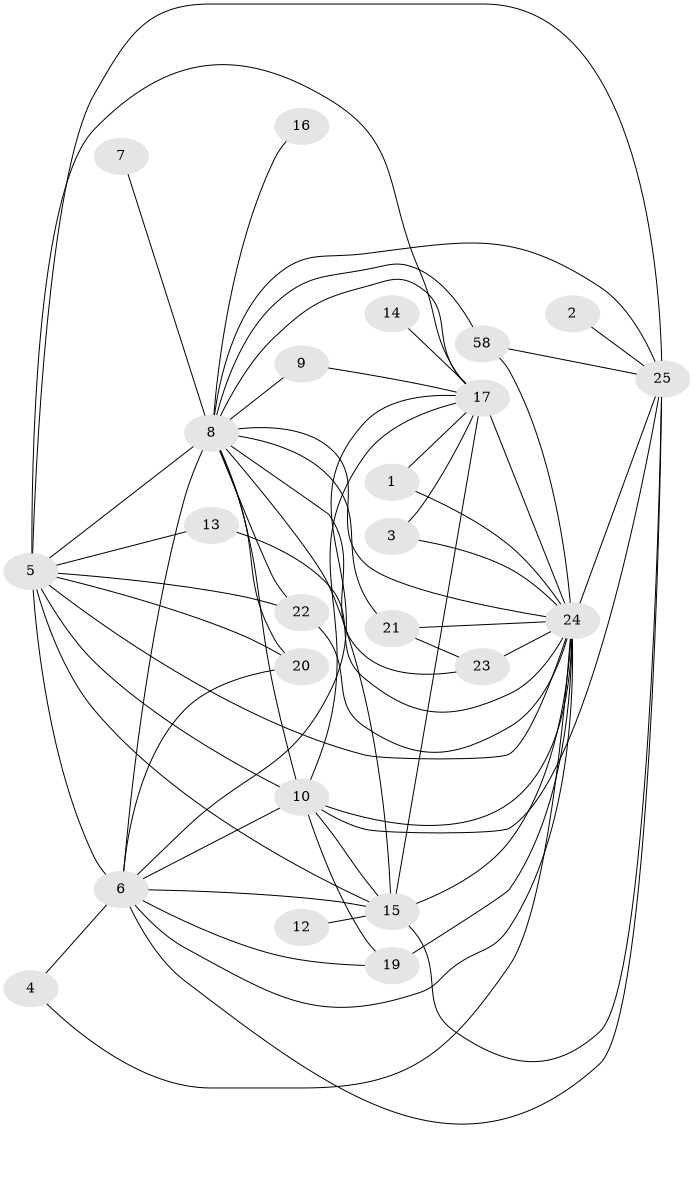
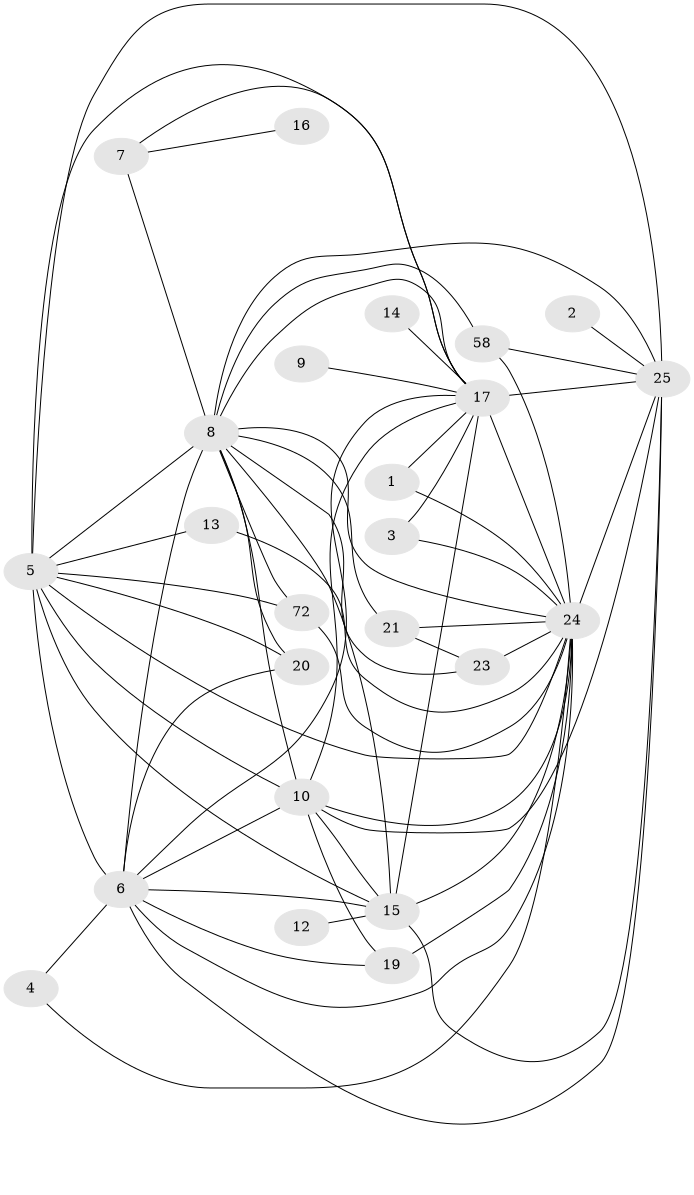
edge "7" -- "17": added
edge "16" -- "8": now "16" -- "7"
edge "25" -- "17": added
edge "9" -- "8": removed
node "22": label "22" -> "72"
